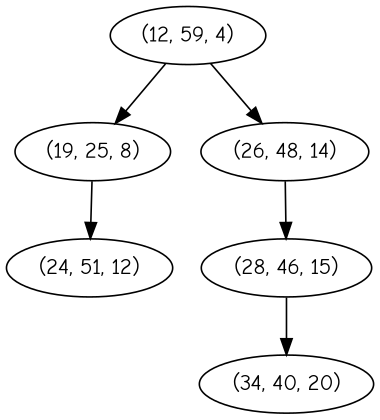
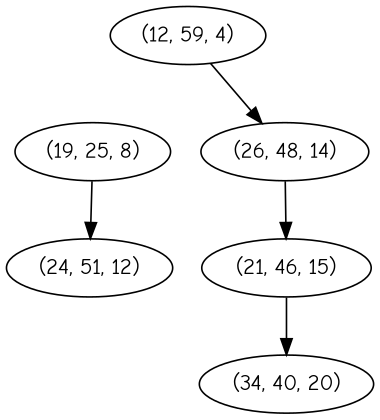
edge "(12, 59, 4)" -> "(19, 25, 8)": removed
node "(28, 46, 15)": label "(28, 46, 15)" -> "(21, 46, 15)"
